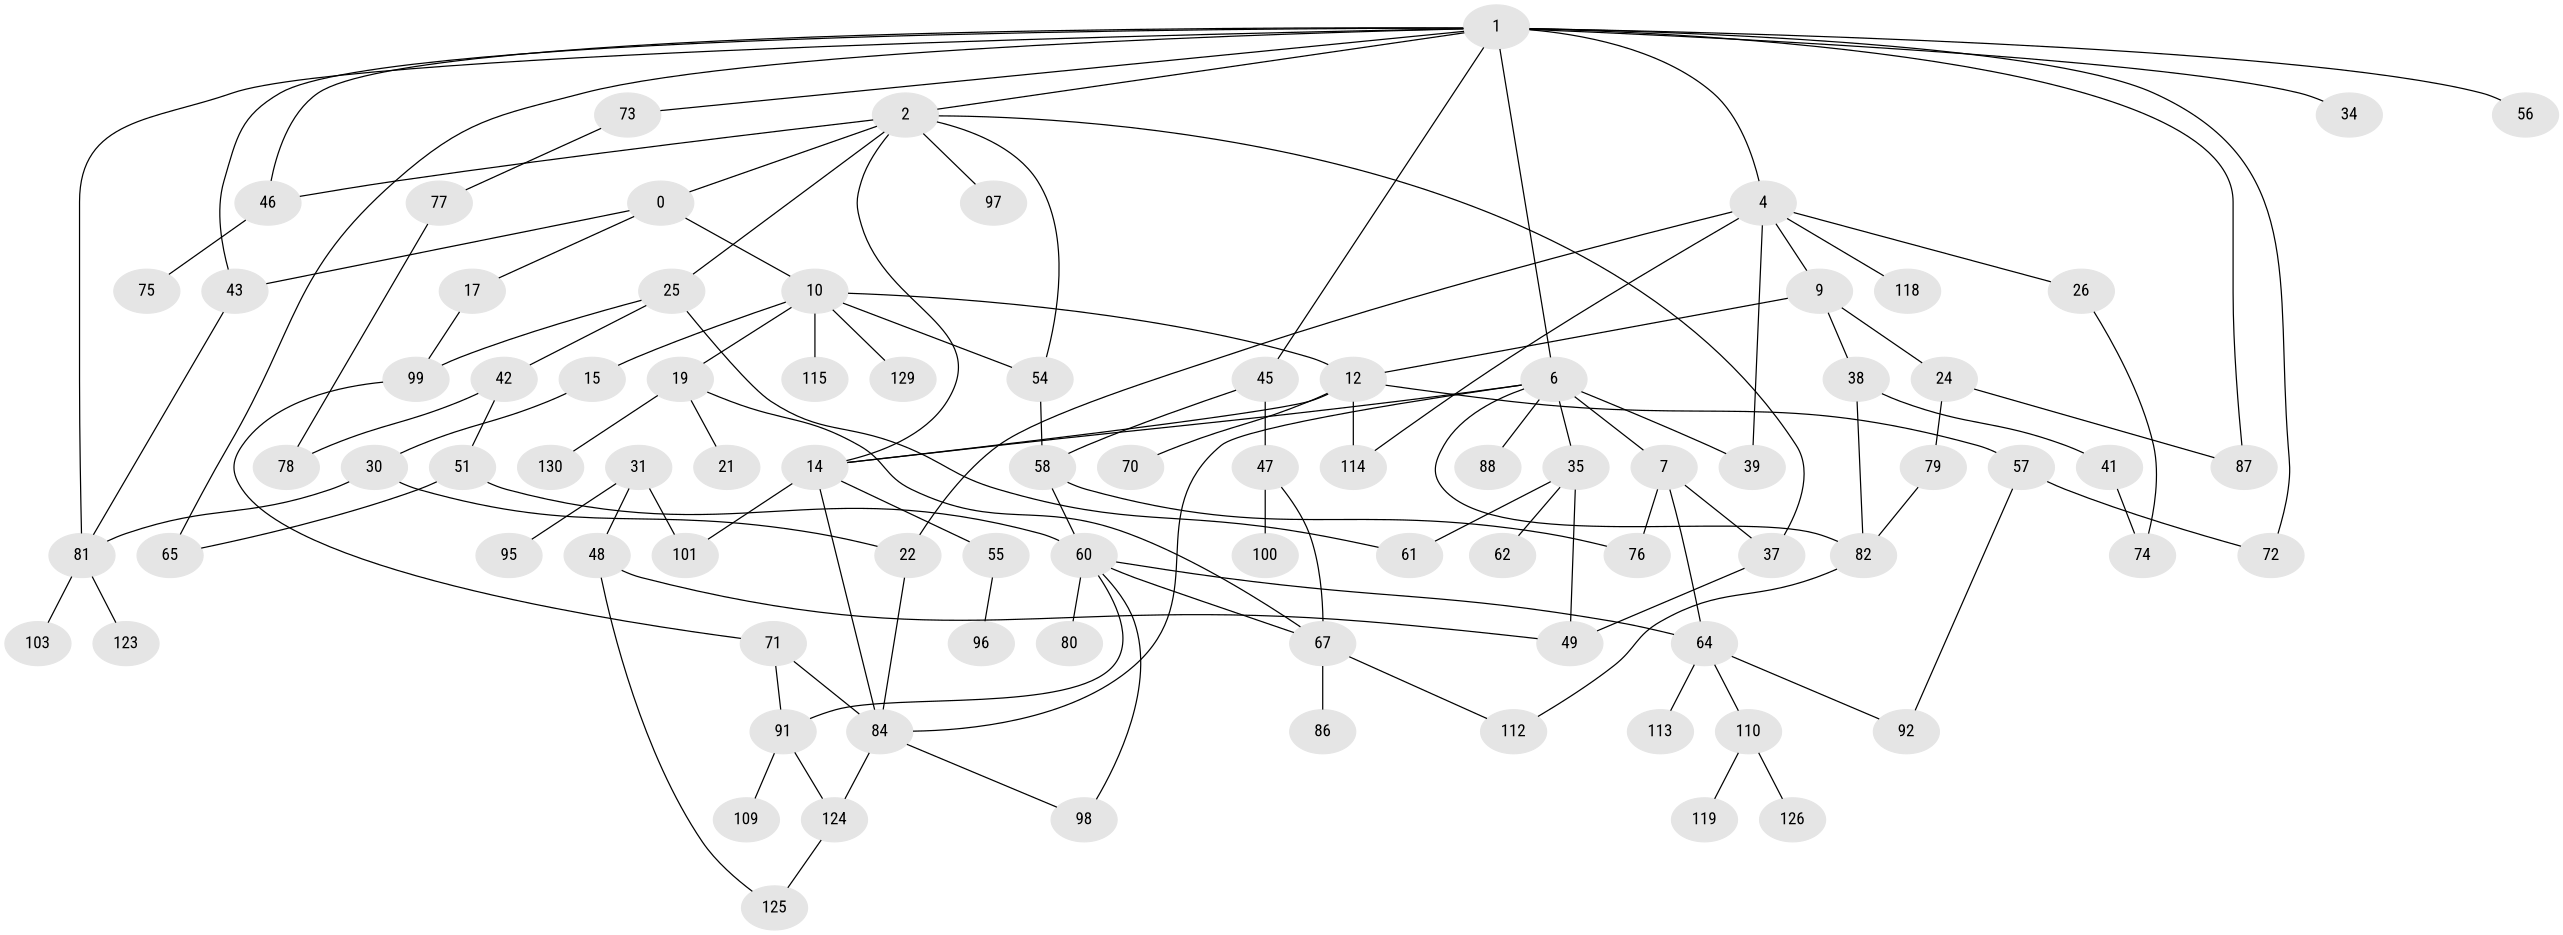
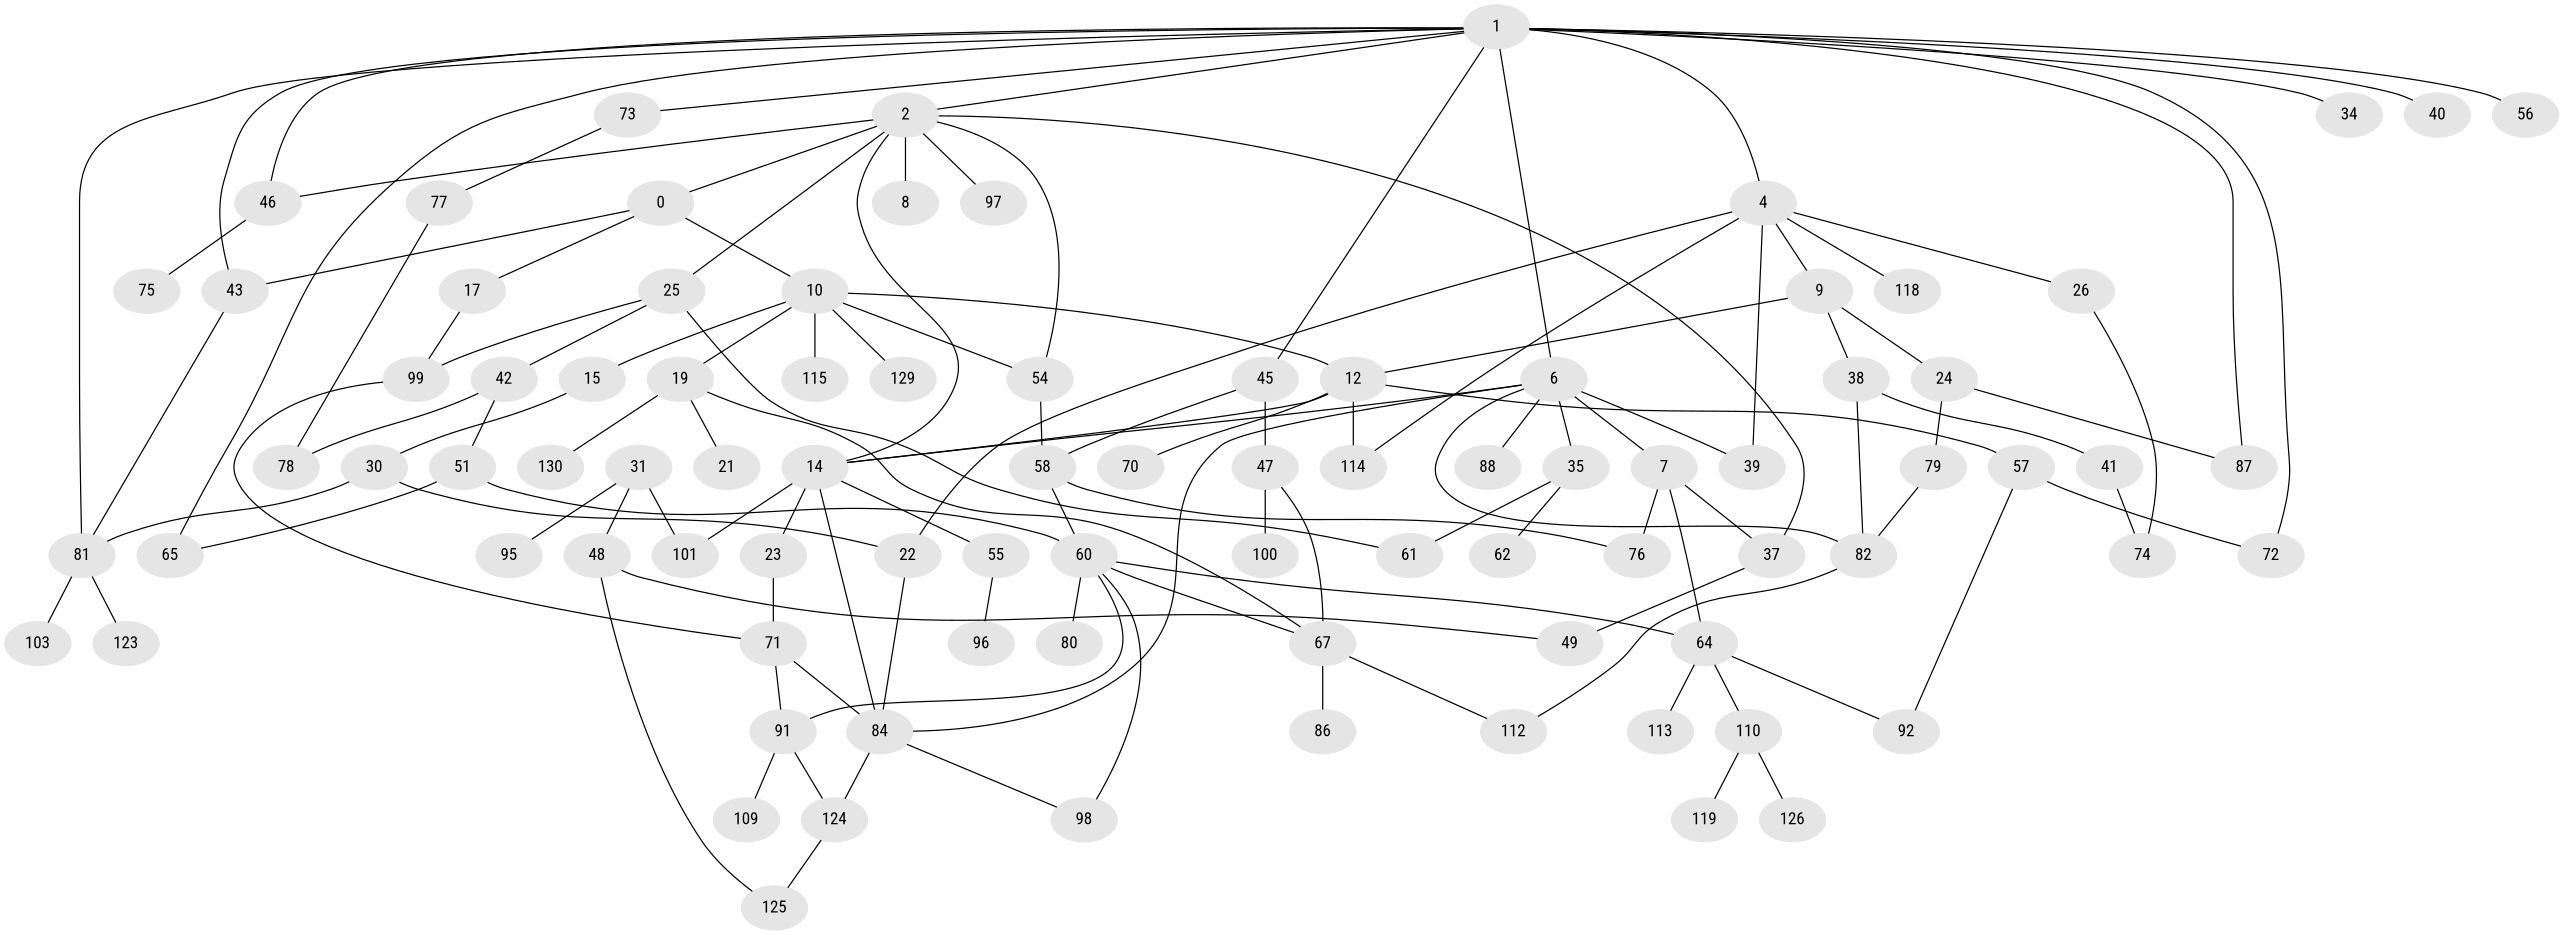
node "40": added
node "8": added
edge "35" -- "49": removed
node "23": added
